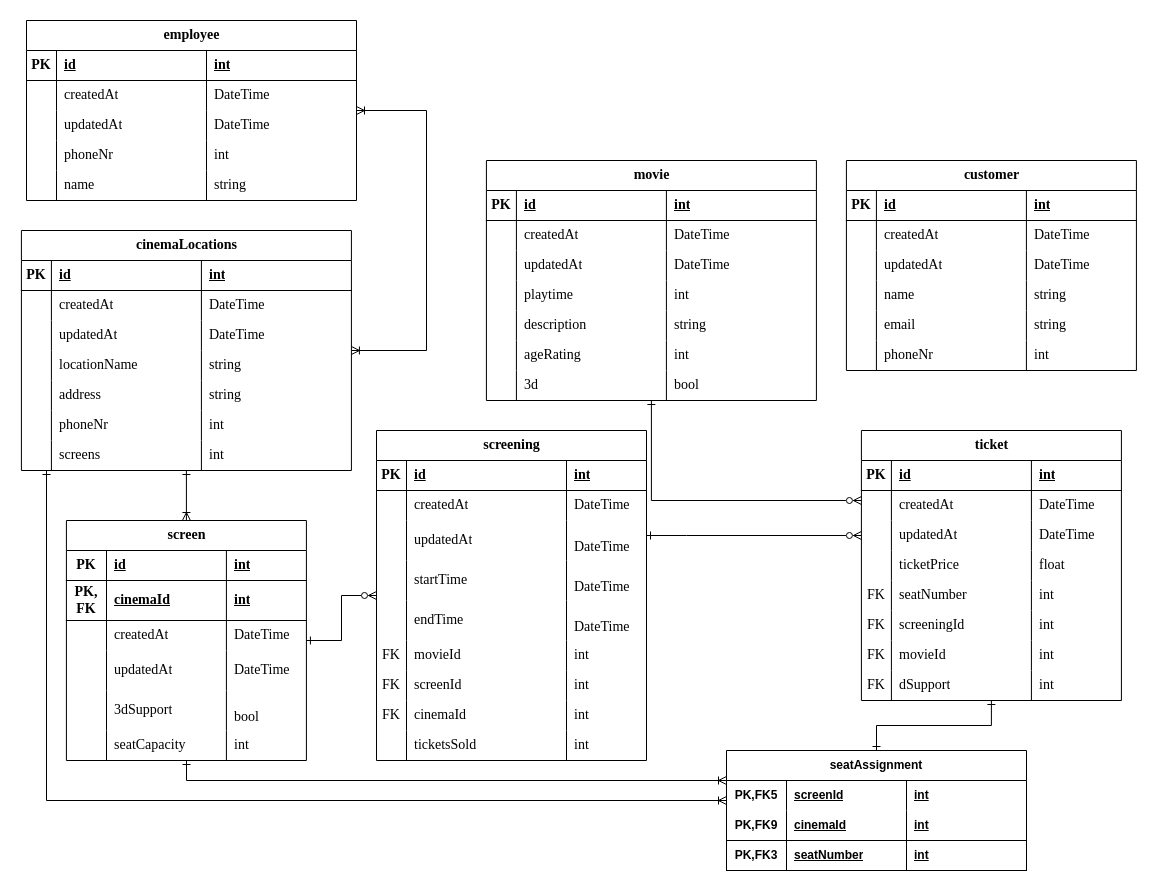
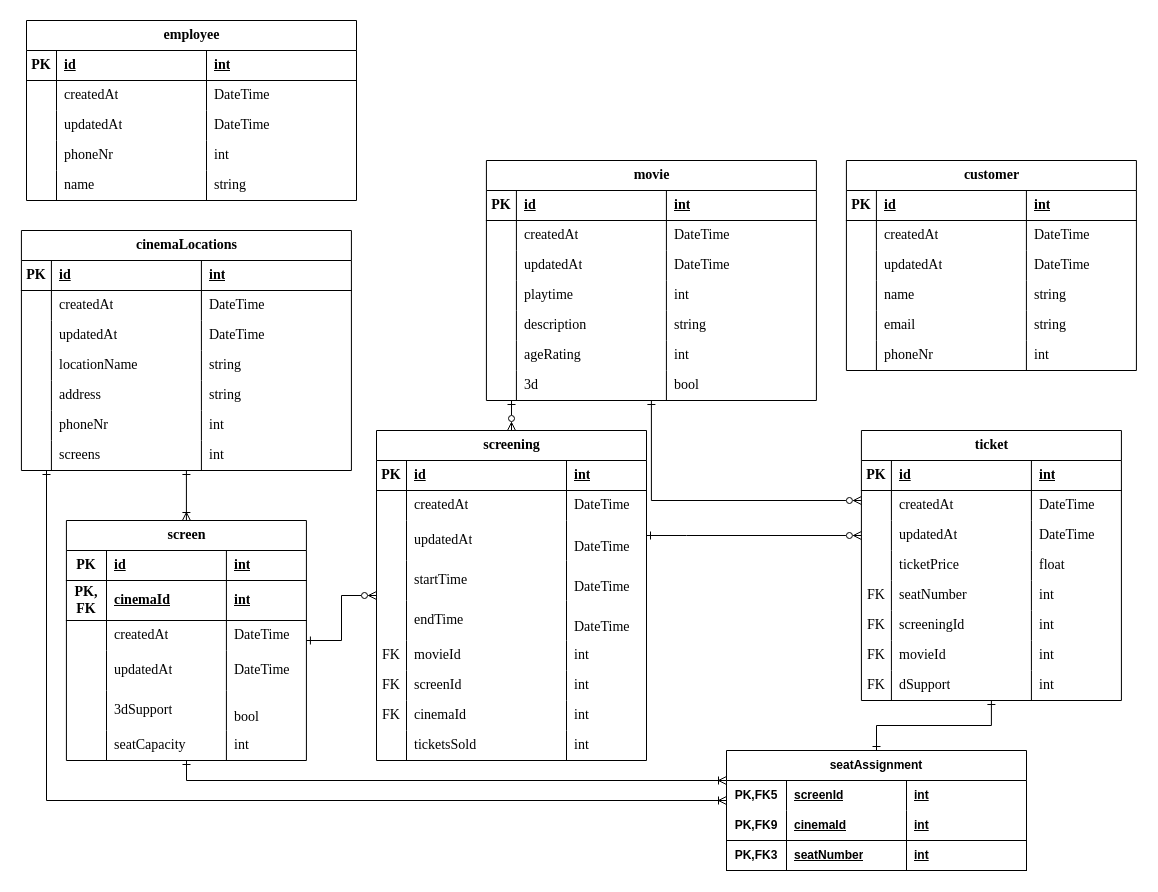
edge "employee" -- "cinemaLocations": removed
edge "movie" -- "screening": added
